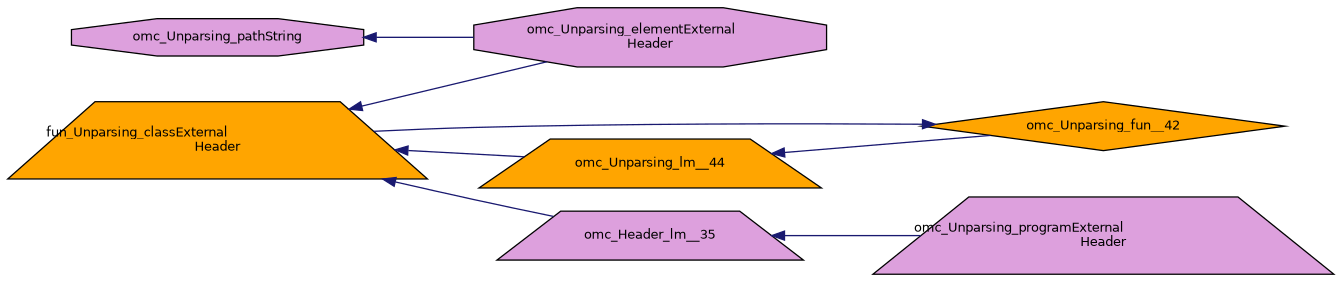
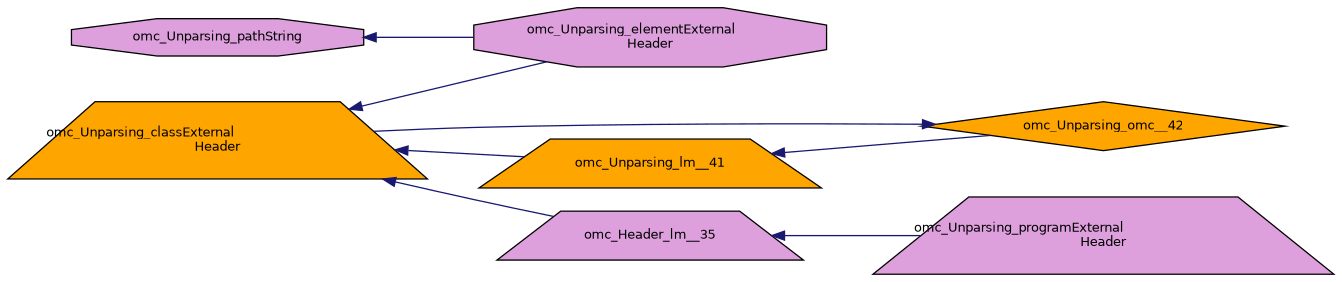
node "omc_Unparsing_fun__42": label "omc_Unparsing_fun__42" -> "omc_Unparsing_omc__42"
node "fun_Unparsing_classExternal Header": label "fun_Unparsing_classExternal Header" -> "omc_Unparsing_classExternal Header"
node "omc_Unparsing_lm__44": label "omc_Unparsing_lm__44" -> "omc_Unparsing_lm__41"
